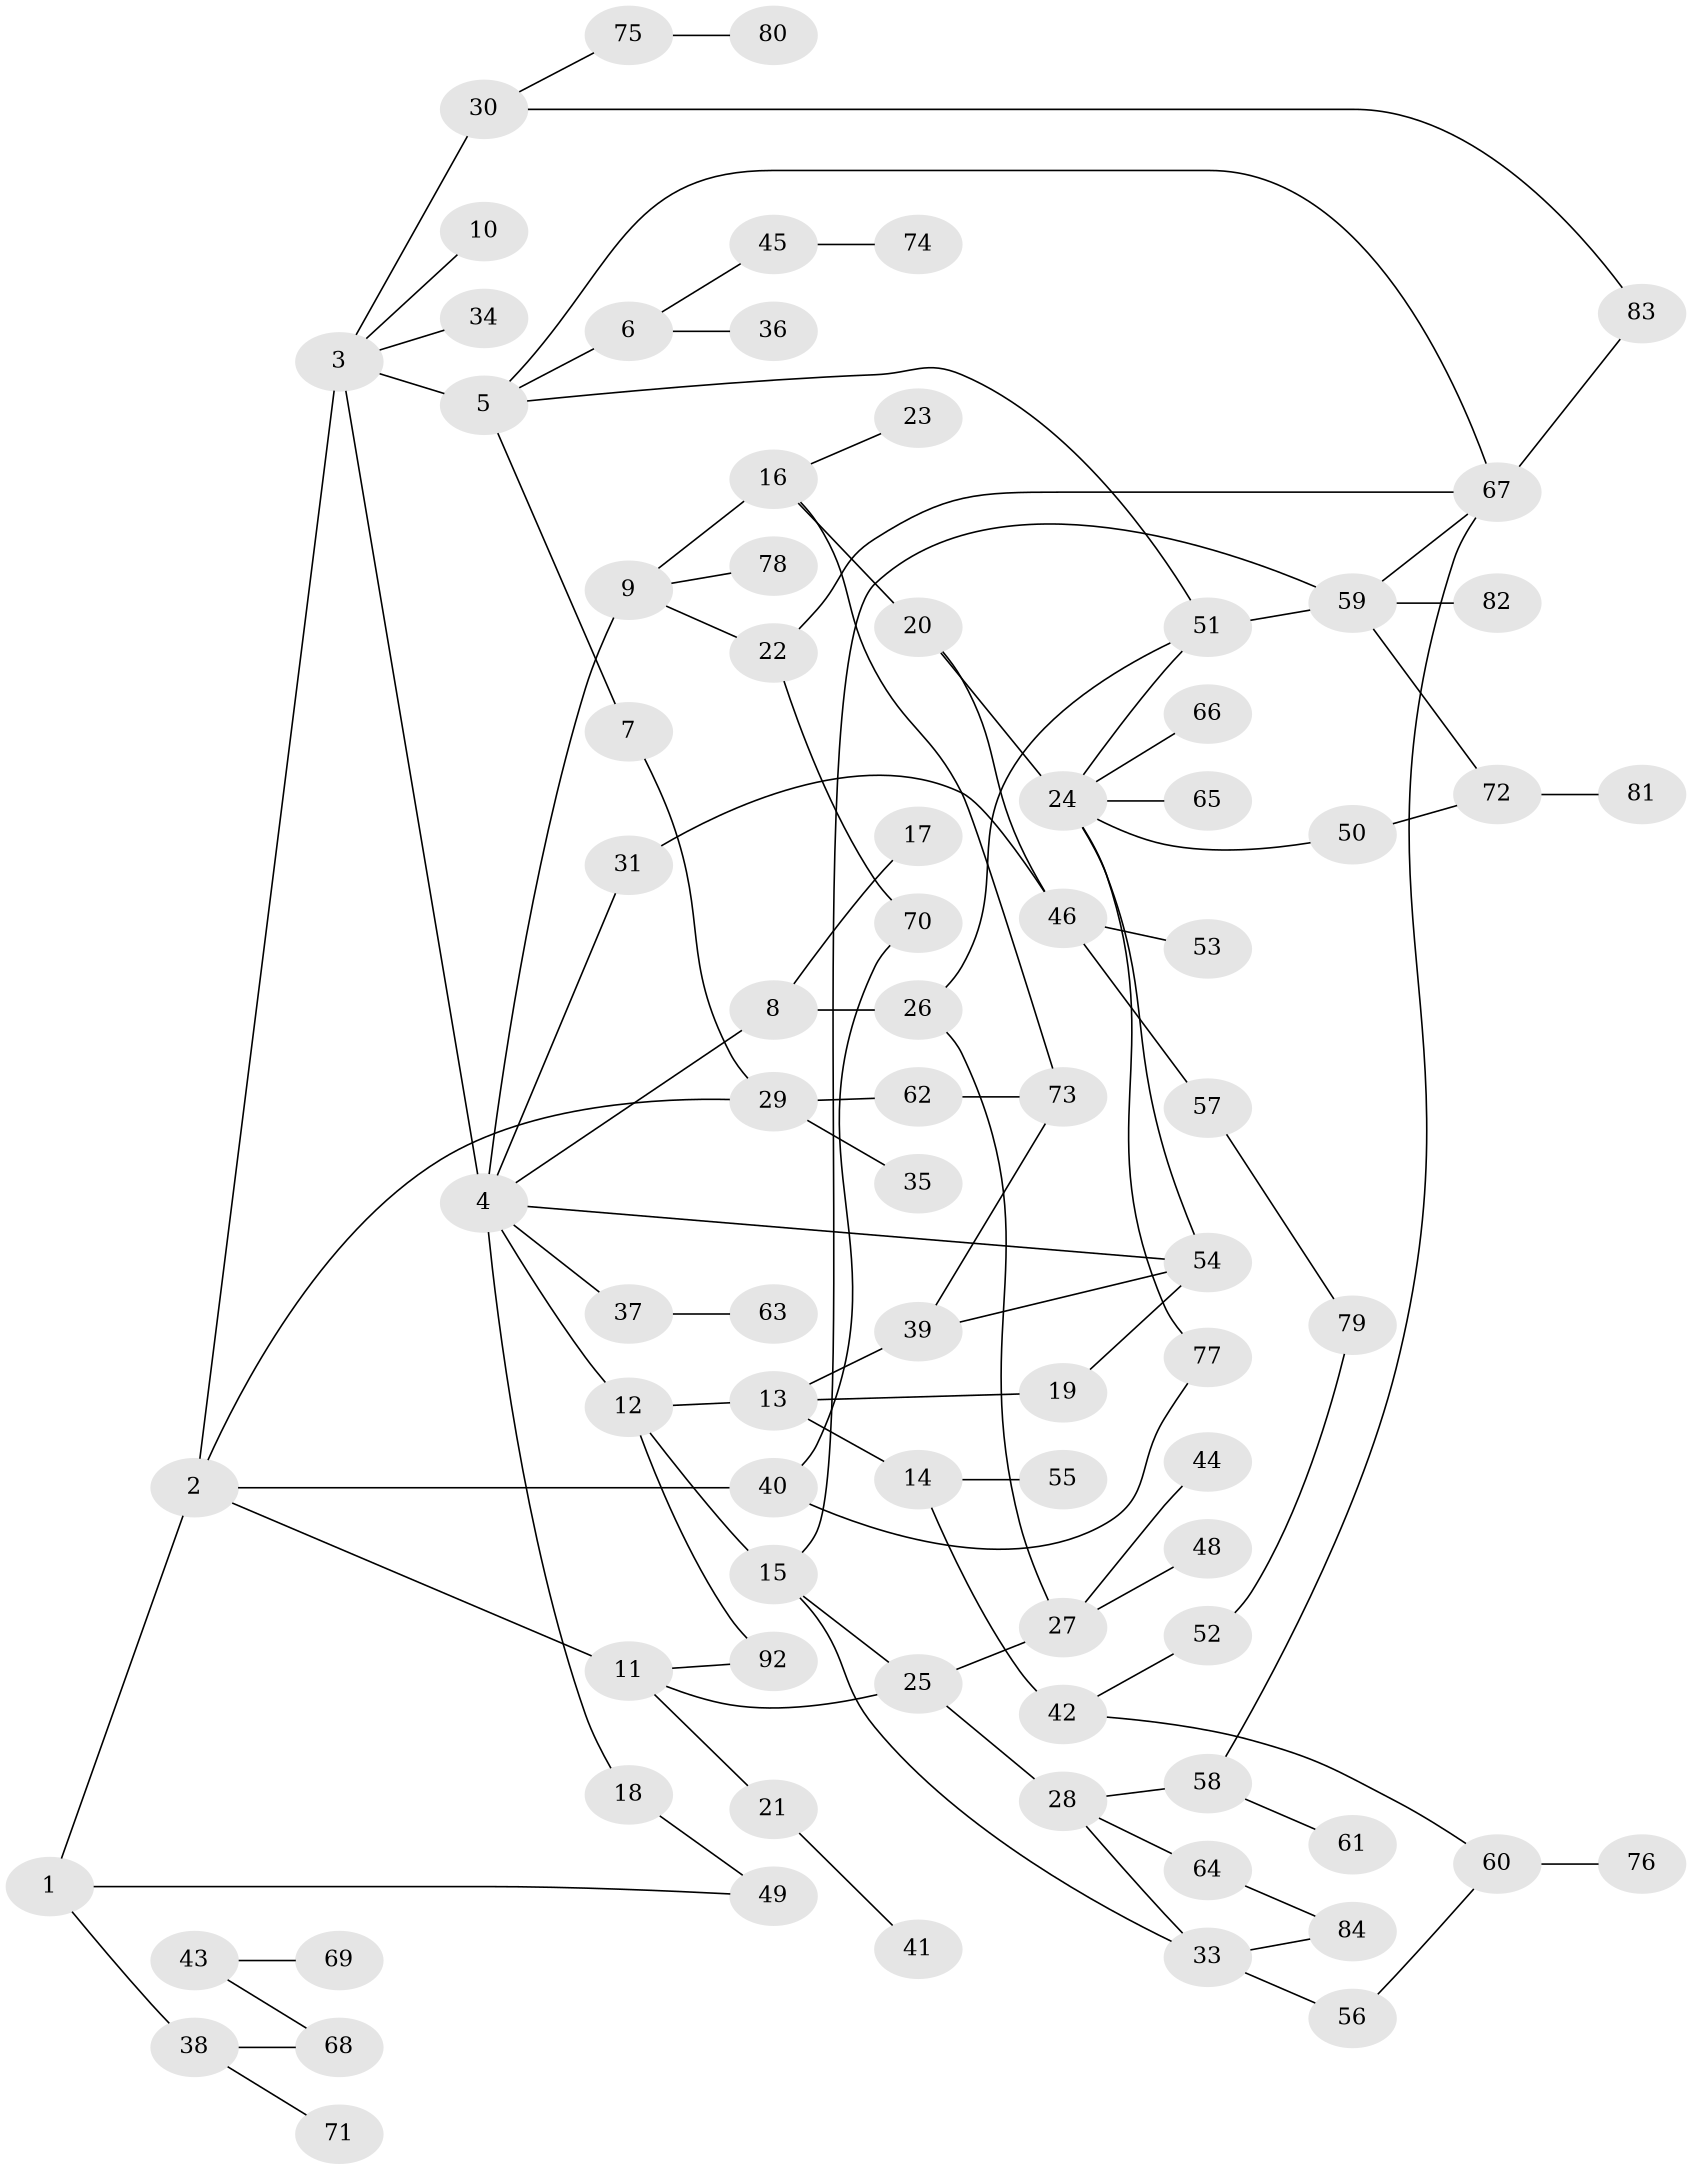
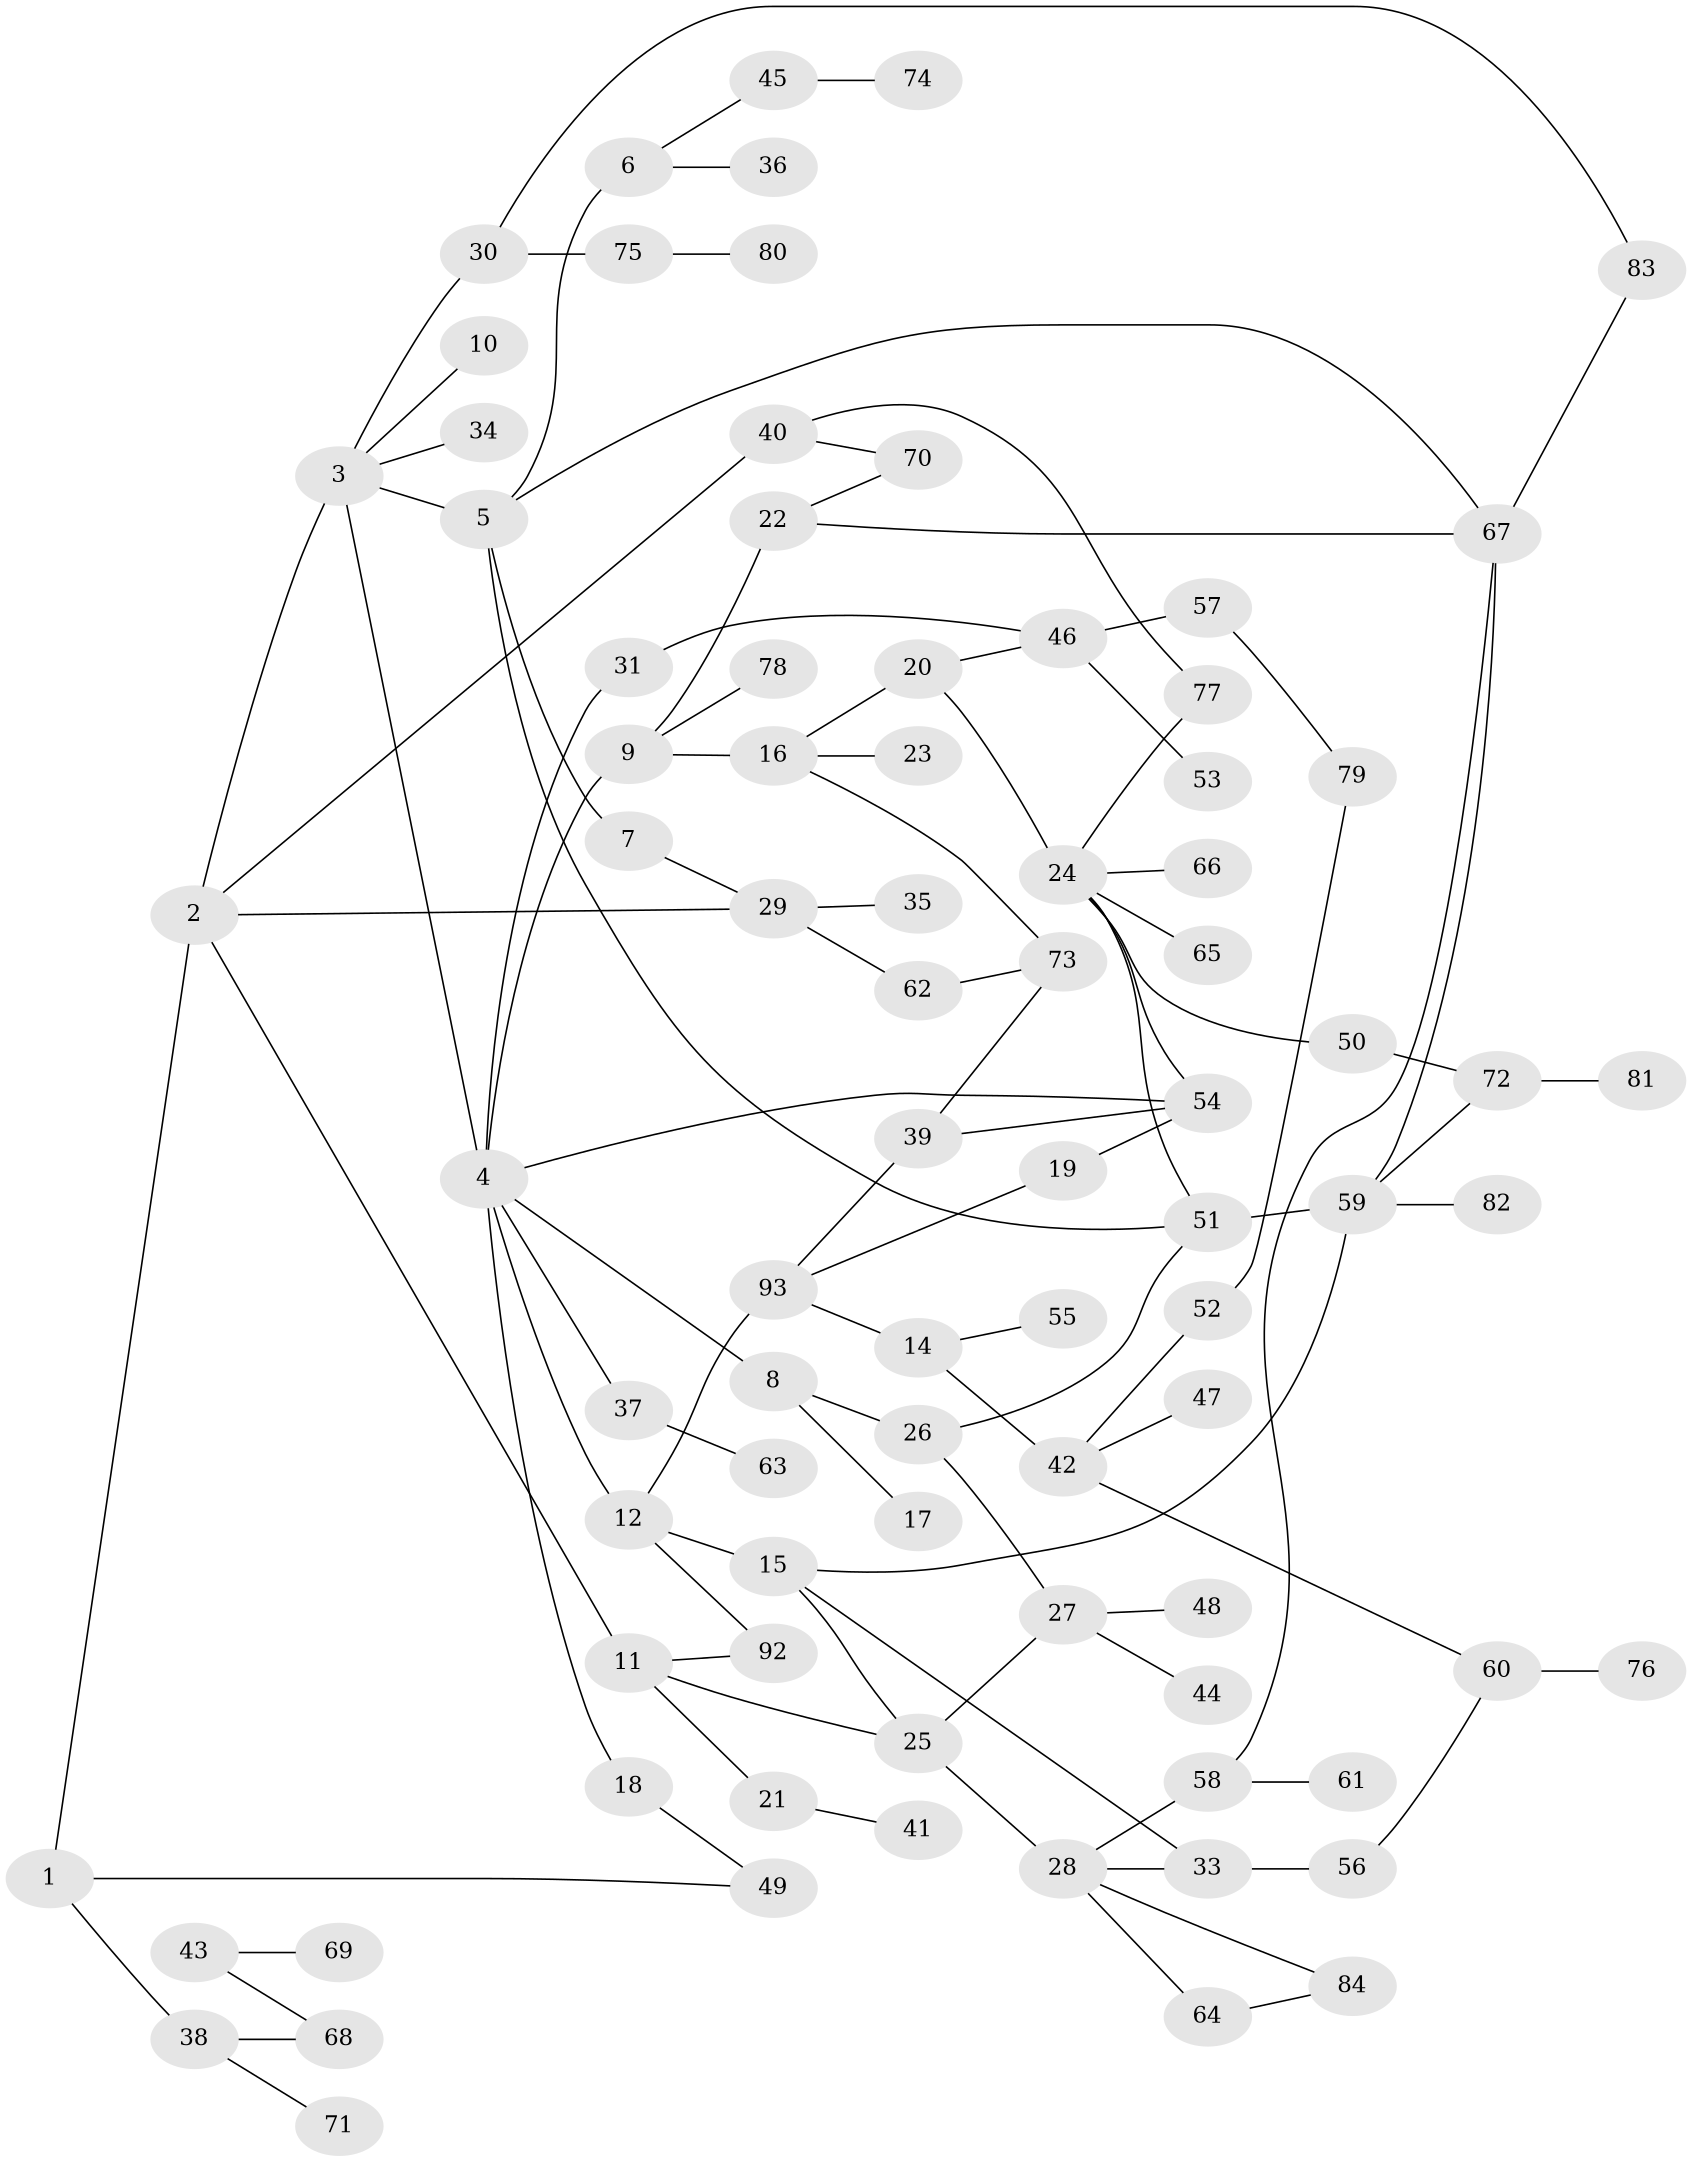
node "47": added
node "13": label "13" -> "93"
edge "84" -- "33": now "84" -- "28"
